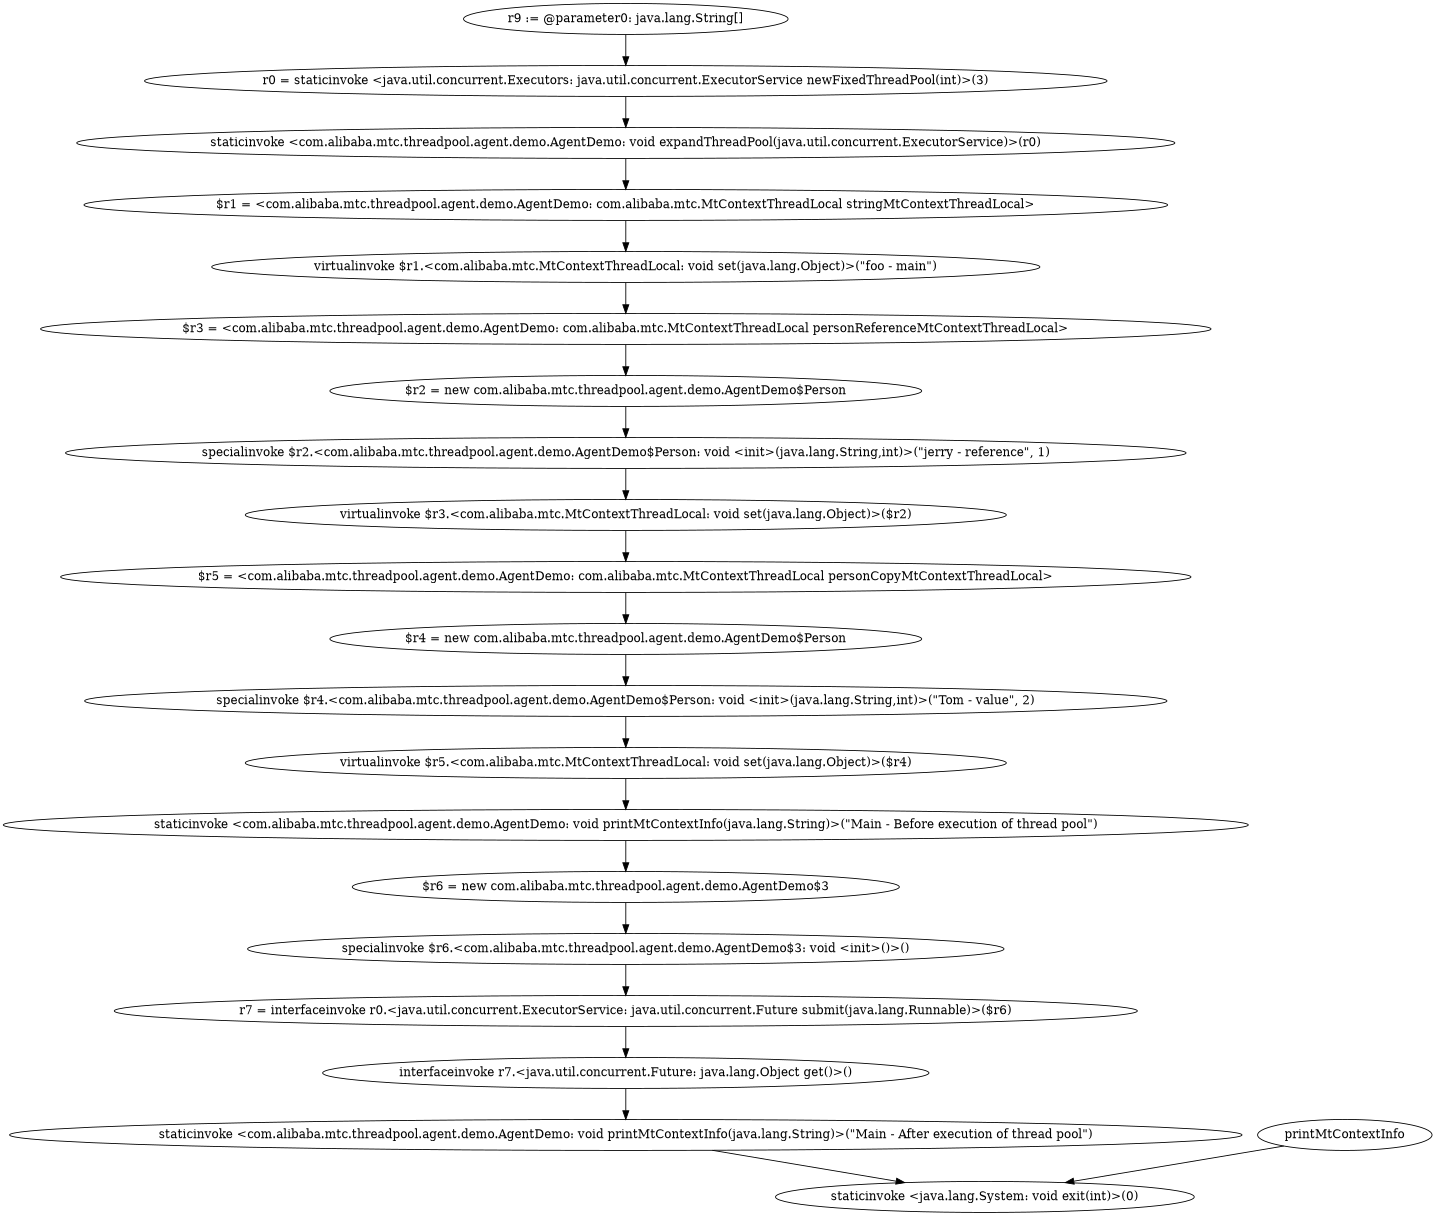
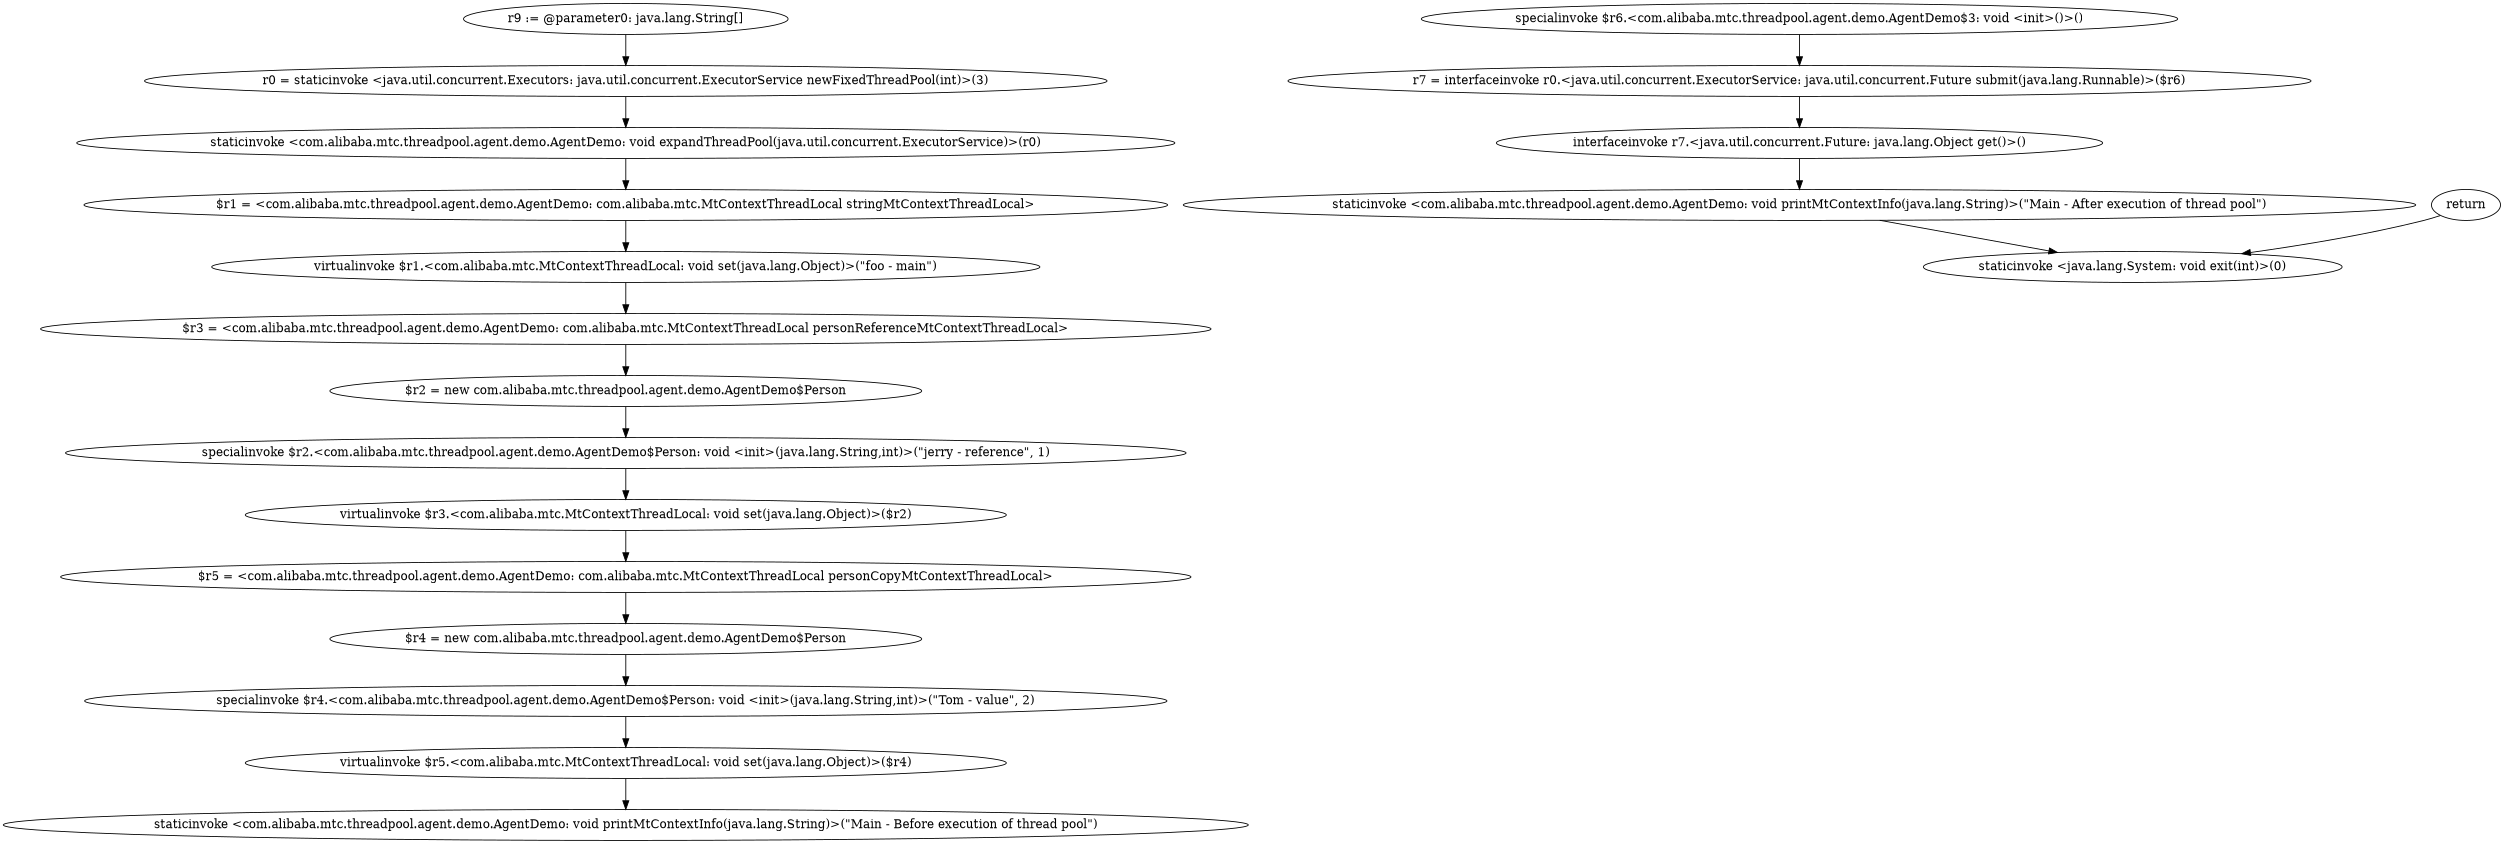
node "$r6 = new com.alibaba.mtc.threadpool.agent.demo.AgentDemo$3": removed
node "printMtContextInfo": label "printMtContextInfo" -> "return"
